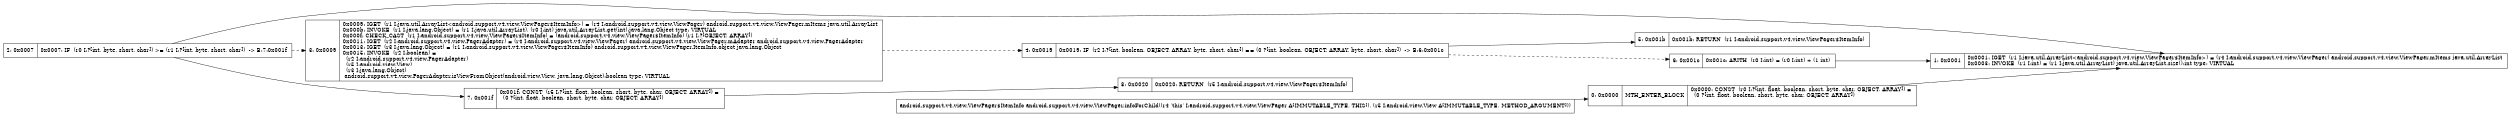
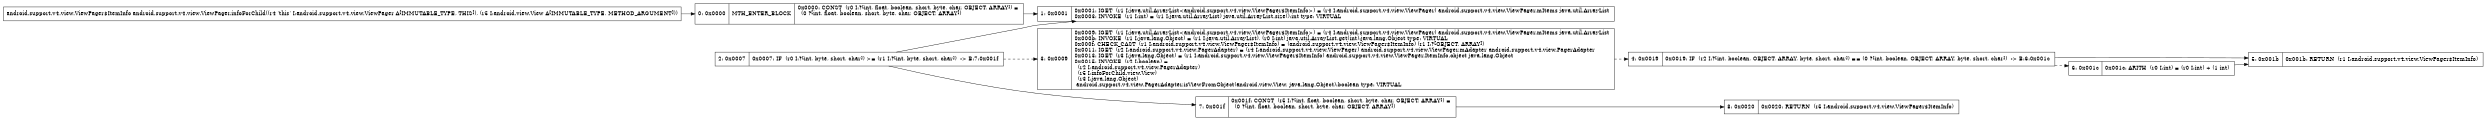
edge "6: 0x001c" -> "1: 0x0001": now "6: 0x001c" -> "5: 0x001b"
node "3: 0x0009": text "(r5 I:android.view.View)" -> "(r5 I:infoForChild.view.View)"
